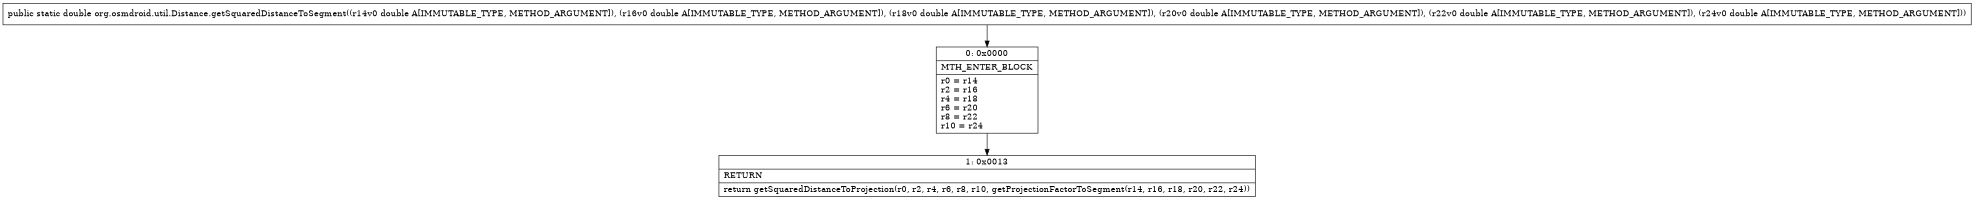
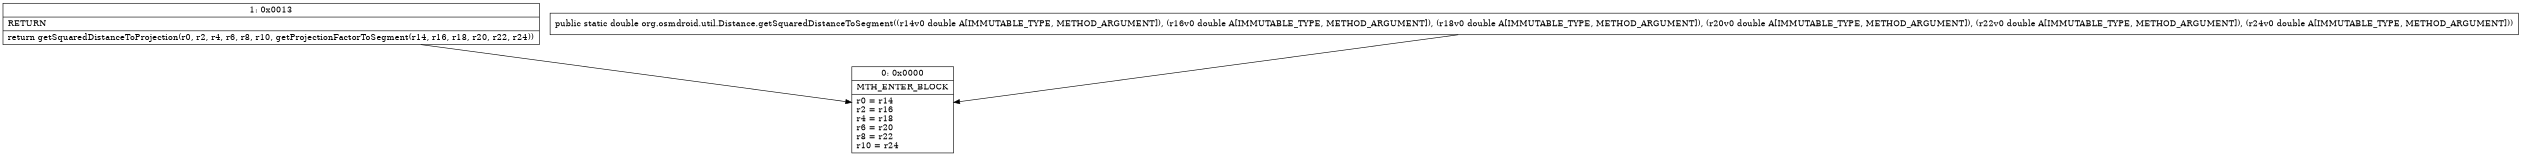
edge "0: 0x0000" -> "1: 0x0013": reversed
